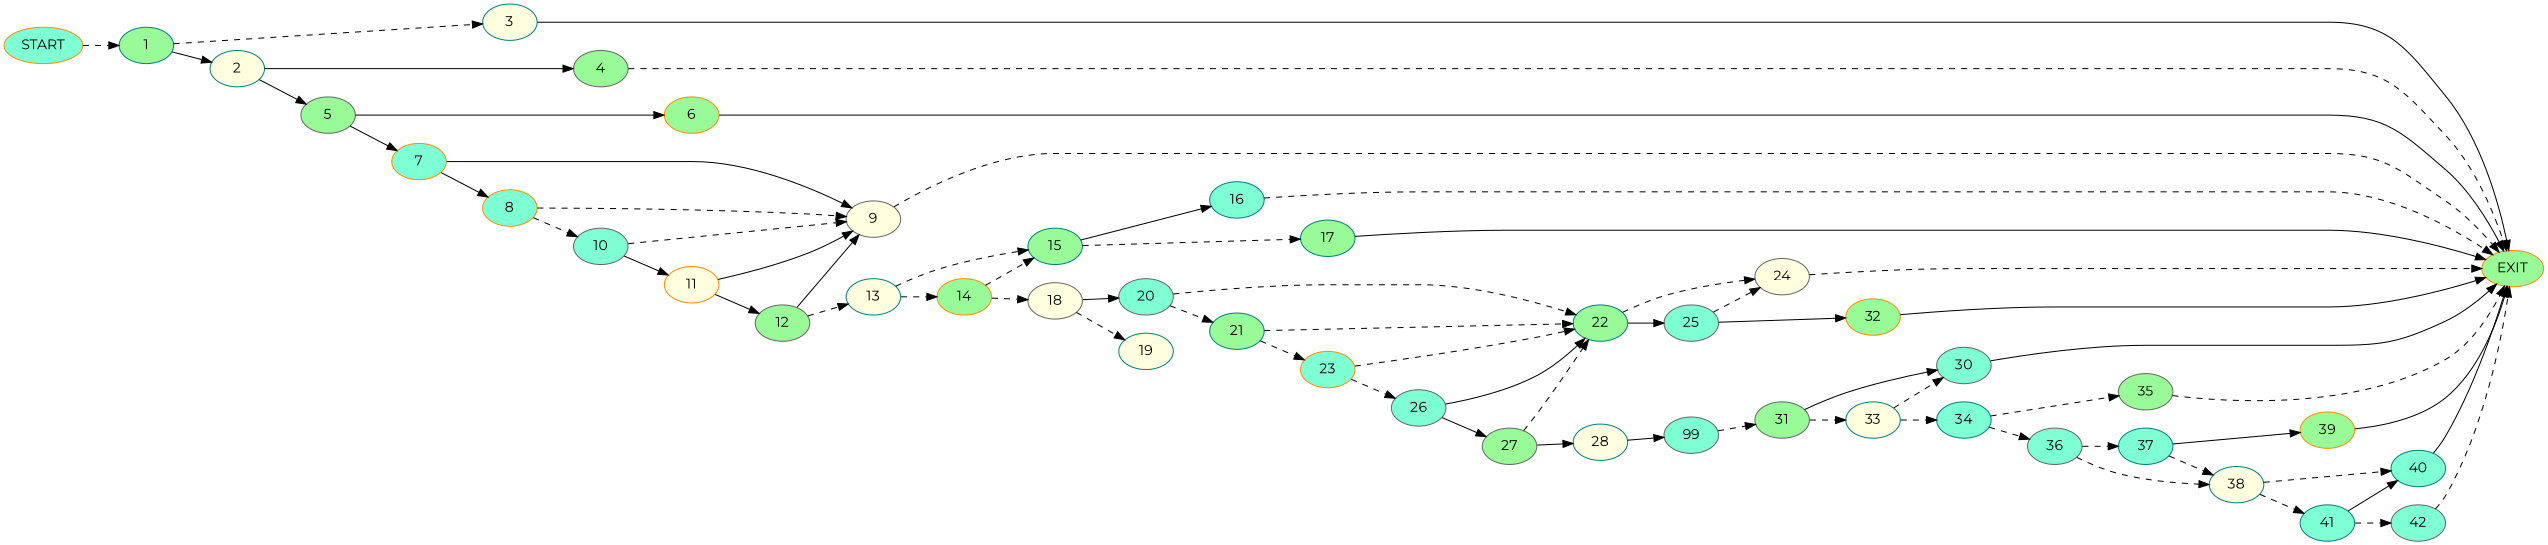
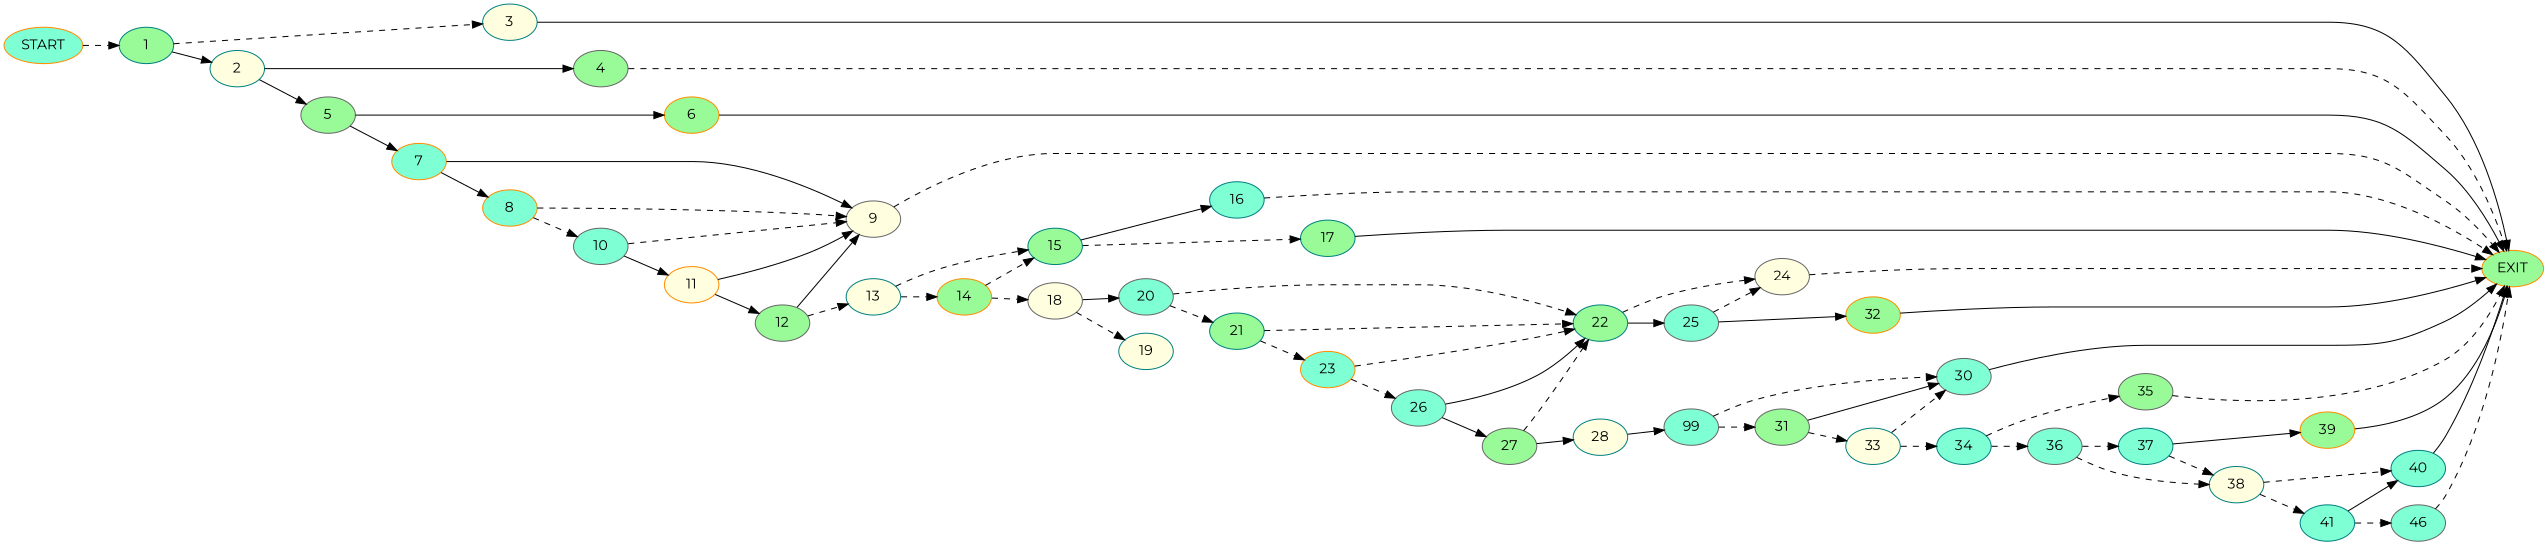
edge "99" -> "30": added
node "42": label "42" -> "46"
